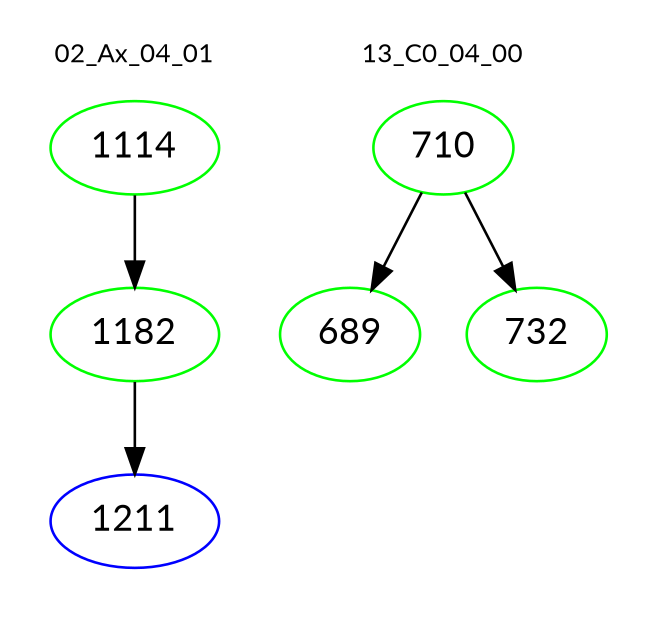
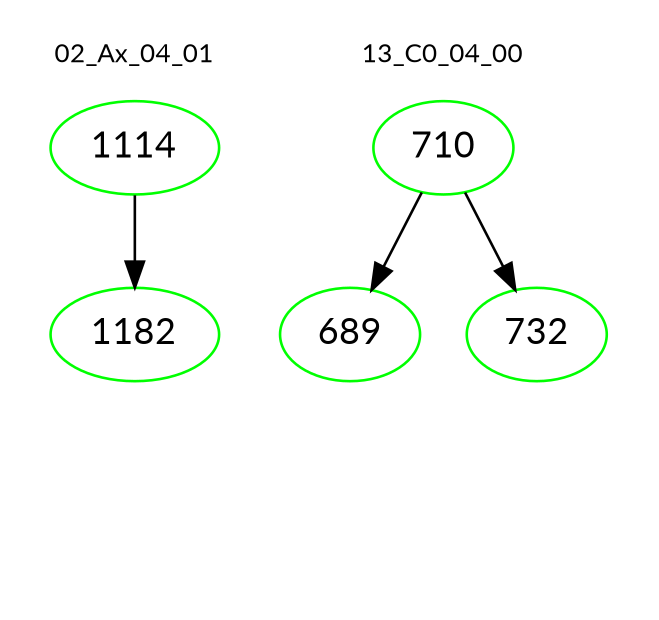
node "1211": removed
